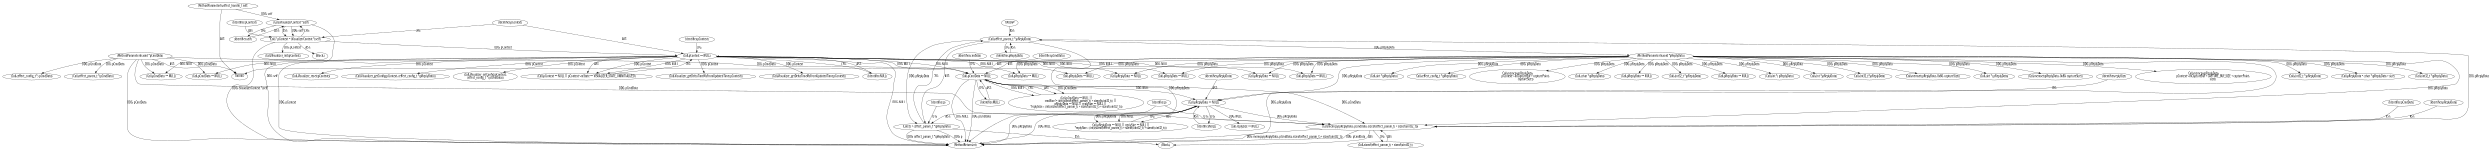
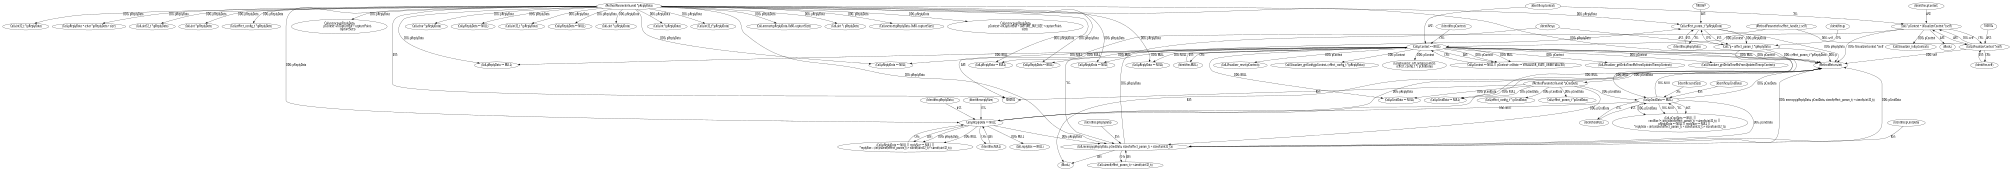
node "1000114": added
edge "(Call,(effect_param_t *)pReplyData)" -> "(MethodParameterIn,void *pReplyData)": reversed
edge "(MethodParameterIn,void *pCmdData)" -> "(MethodReturn,int)": reversed
